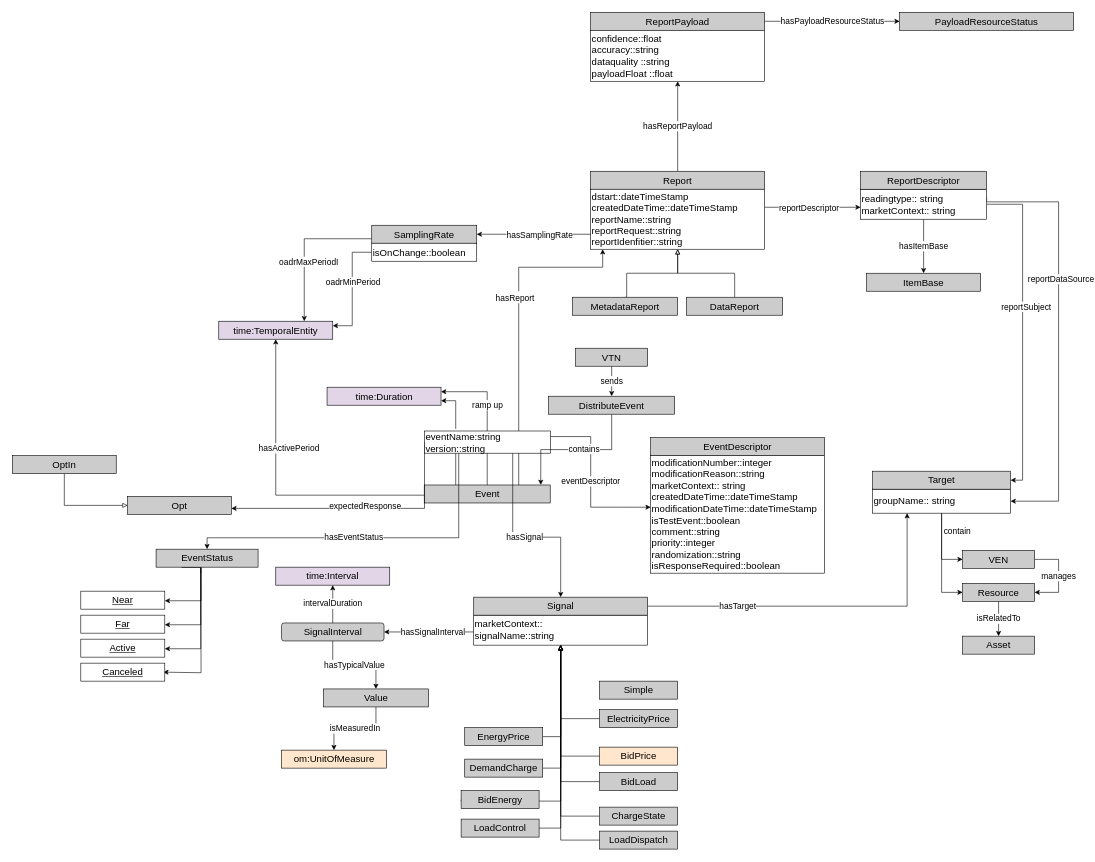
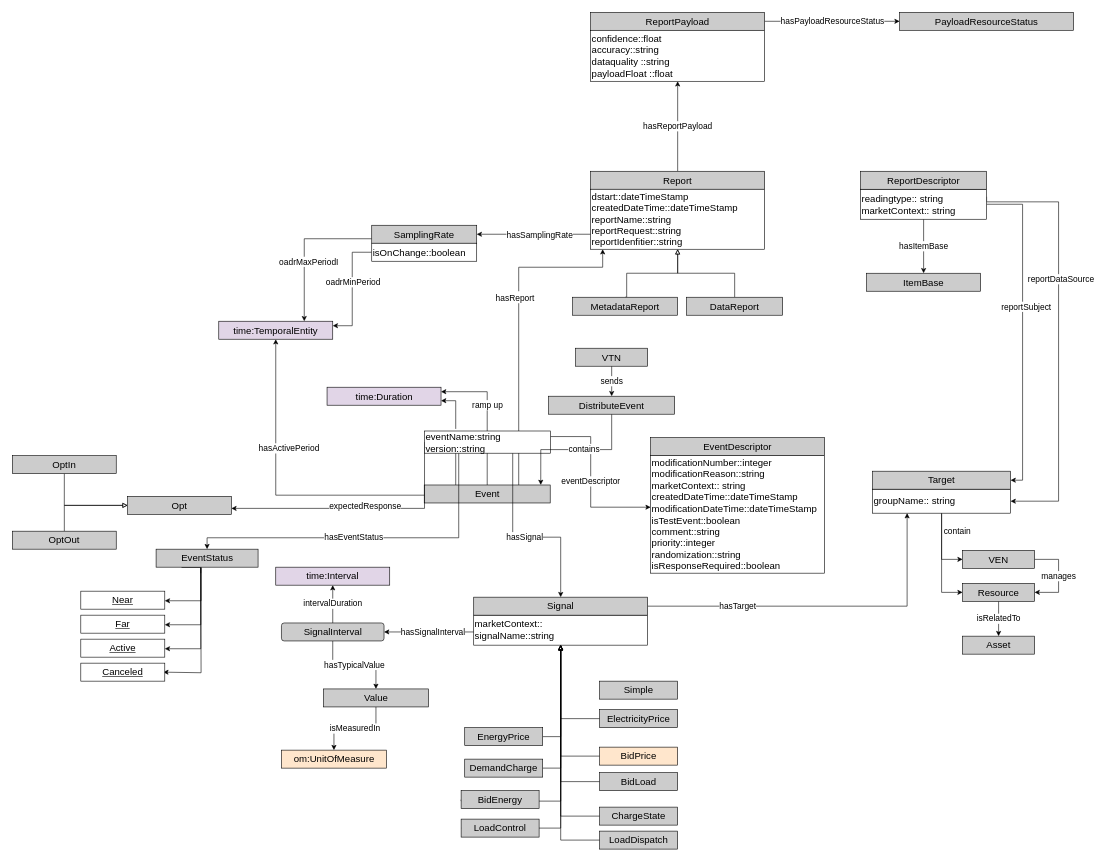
edge "dstart::dateTimeStamp createdDateTime::dateTimeStamp reportName::string reportRequest::string reportIdenfitier::string" -> "readingtype:: string marketContext:: string": removed, label "reportDescriptor"
edge "OptOut" -> "Opt": added
node "OptOut": added
